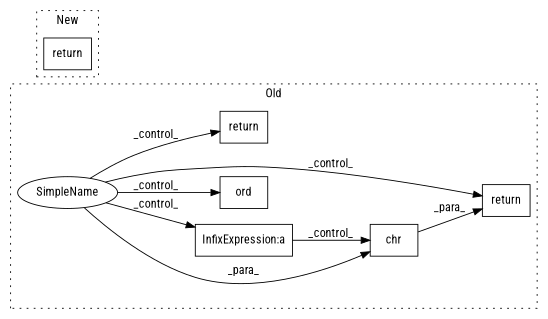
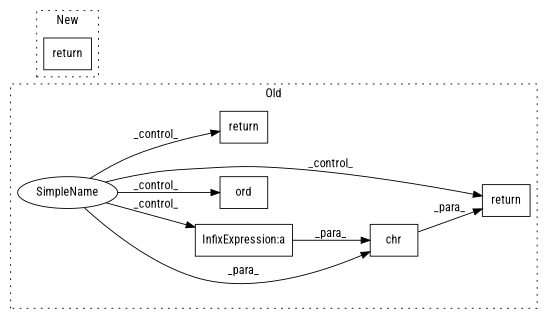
edge "InfixExpression:a" -> "chr": label "_control_" -> "_para_"
